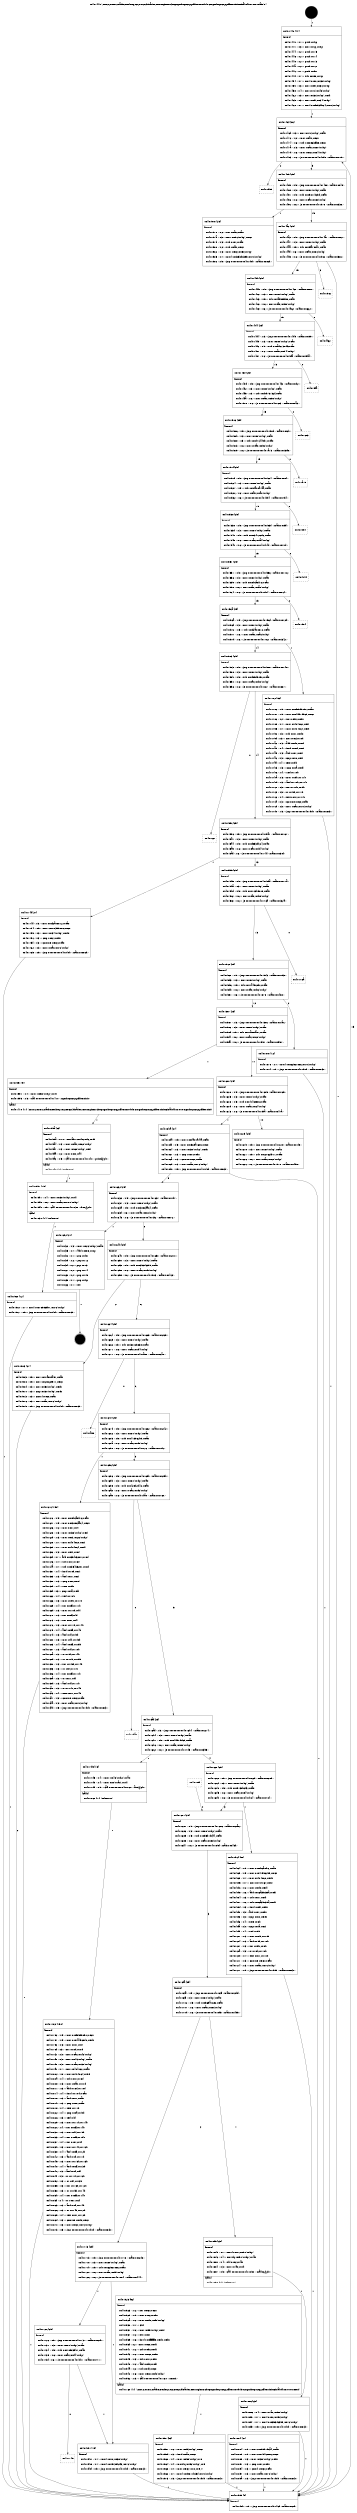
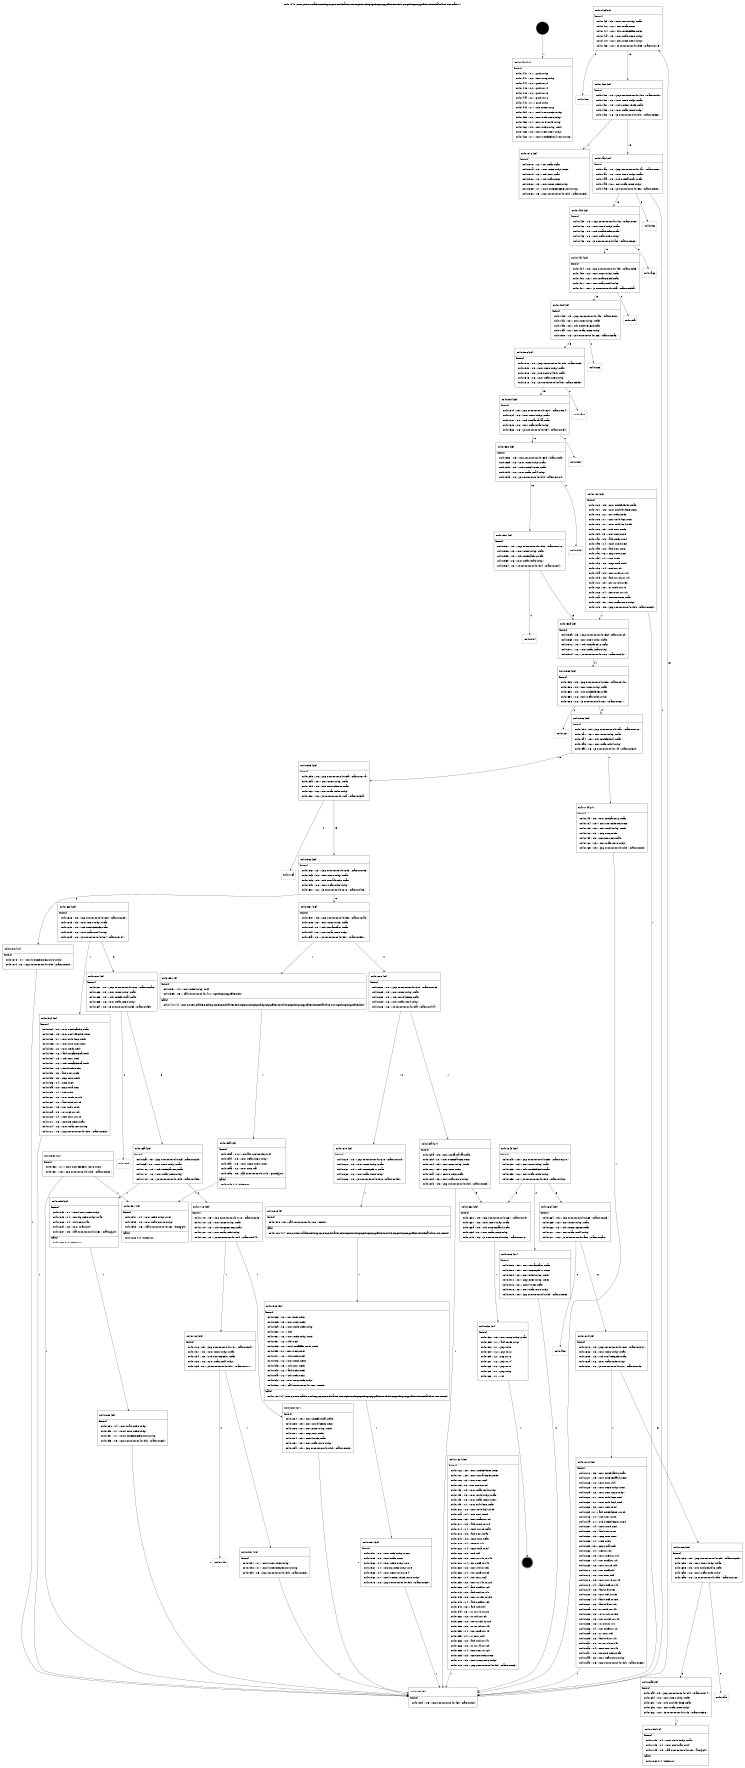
edge "0x401440 [47]" -> "0x40146f [26]": removed, label "1"
edge "0x40146f [26]" -> "0x401489 [25]": label " 9" -> " 16"
edge "0x40156a [25]" -> "0x401782 [83]": reversed
node "0x40191e [5]": added
edge "0x401632 [25]" -> "0x40164b [25]": reversed
edge "0x4019b1 [15]" -> "0x4019c0 [12]": reversed
edge "0x4016af [25]" -> "0x4016c8 [25]": removed, label "4"
edge "0x40189f" -> "0x4016e1 [25]": reversed
edge "0x4017d5 [13]" -> "0x4017e2 [150]": removed, label "1"
edge "0x401713 [25]" -> "0x401bb1 [19]": now "0x401713 [25]" -> "0x401884 [27]"
